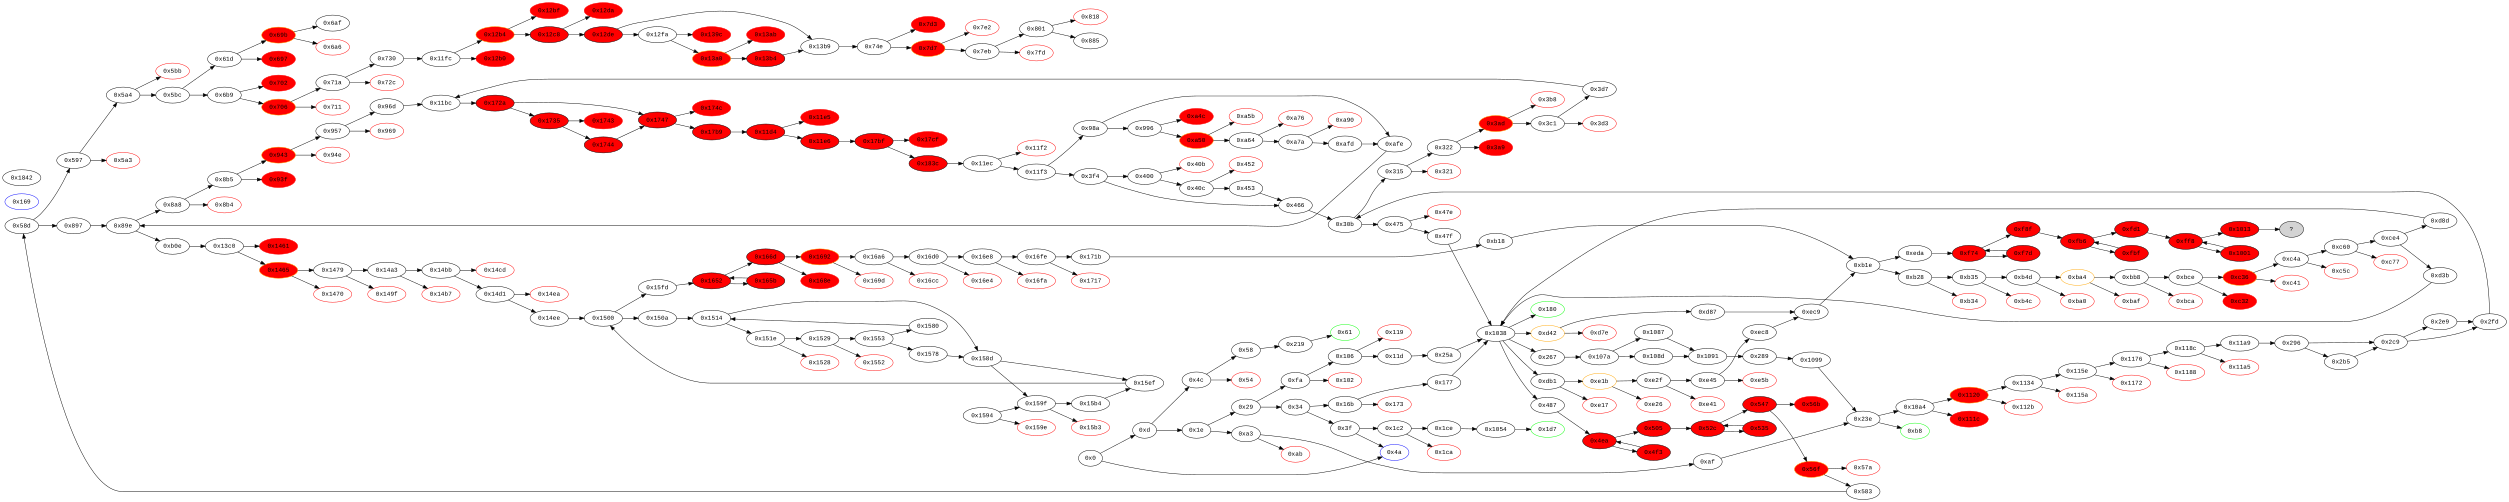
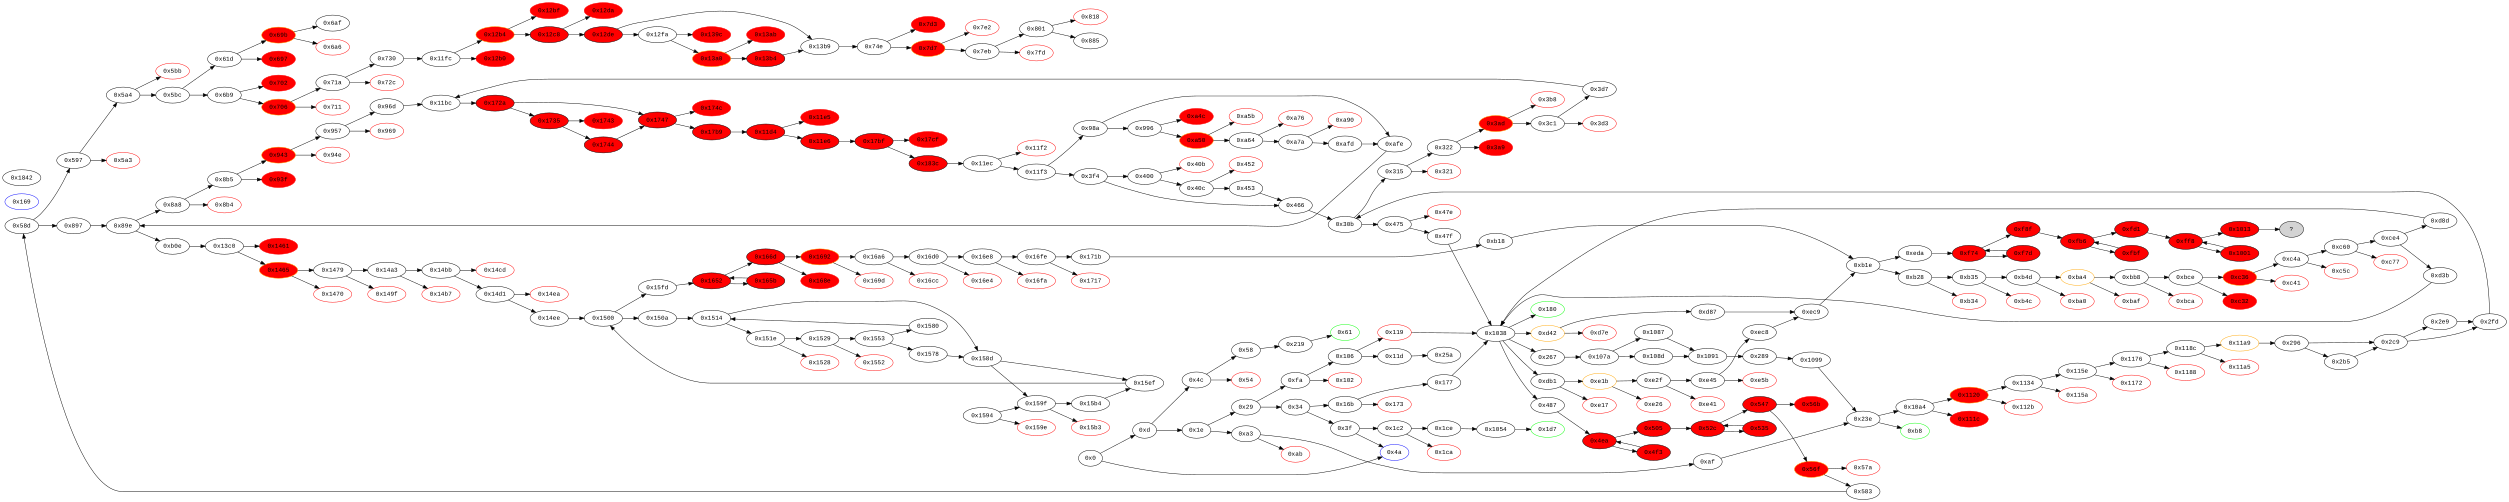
node "0x11a9": color black -> orange
edge "0x25a" -> "0x1038": now "0x119" -> "0x1038"
